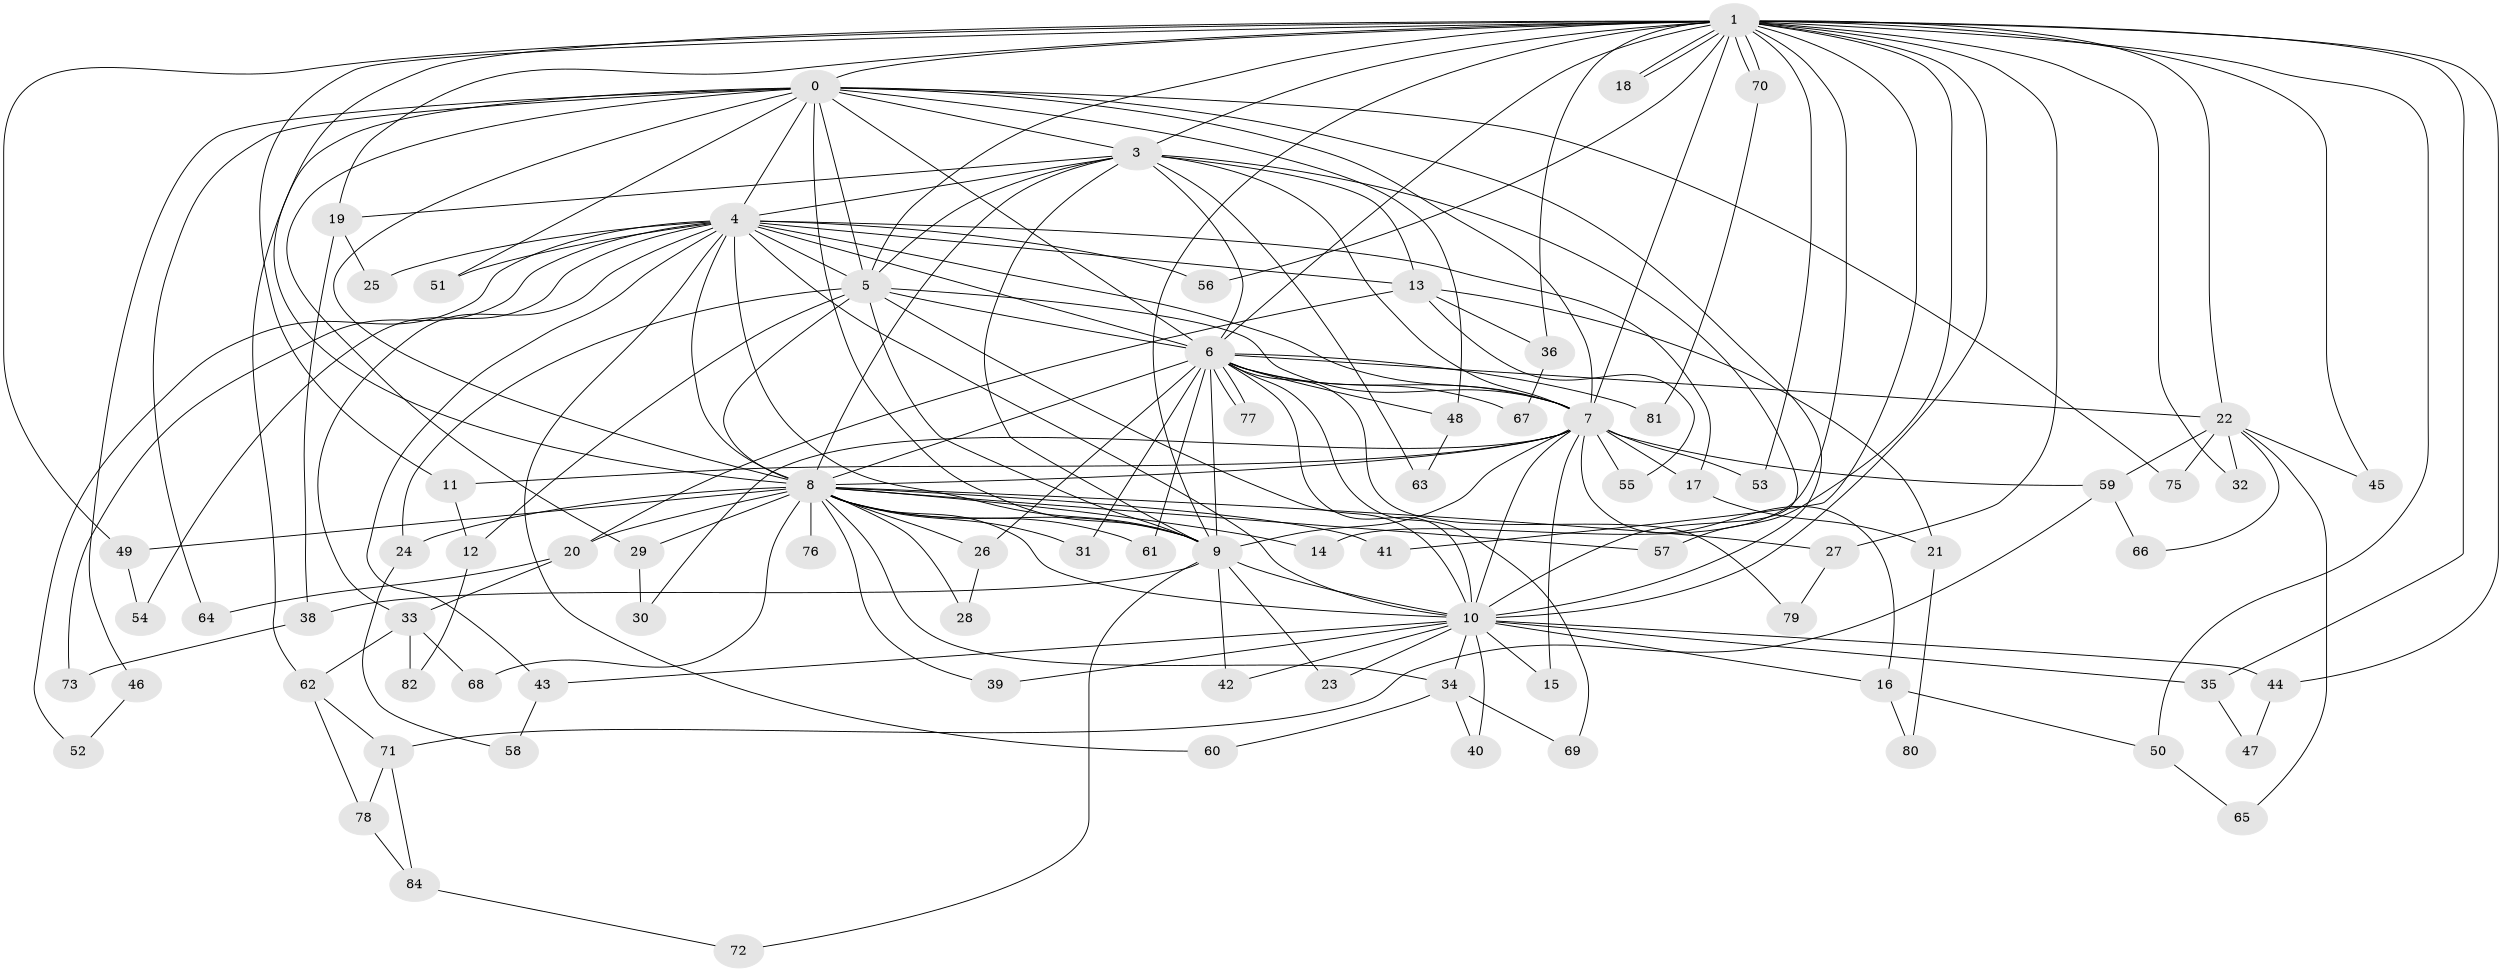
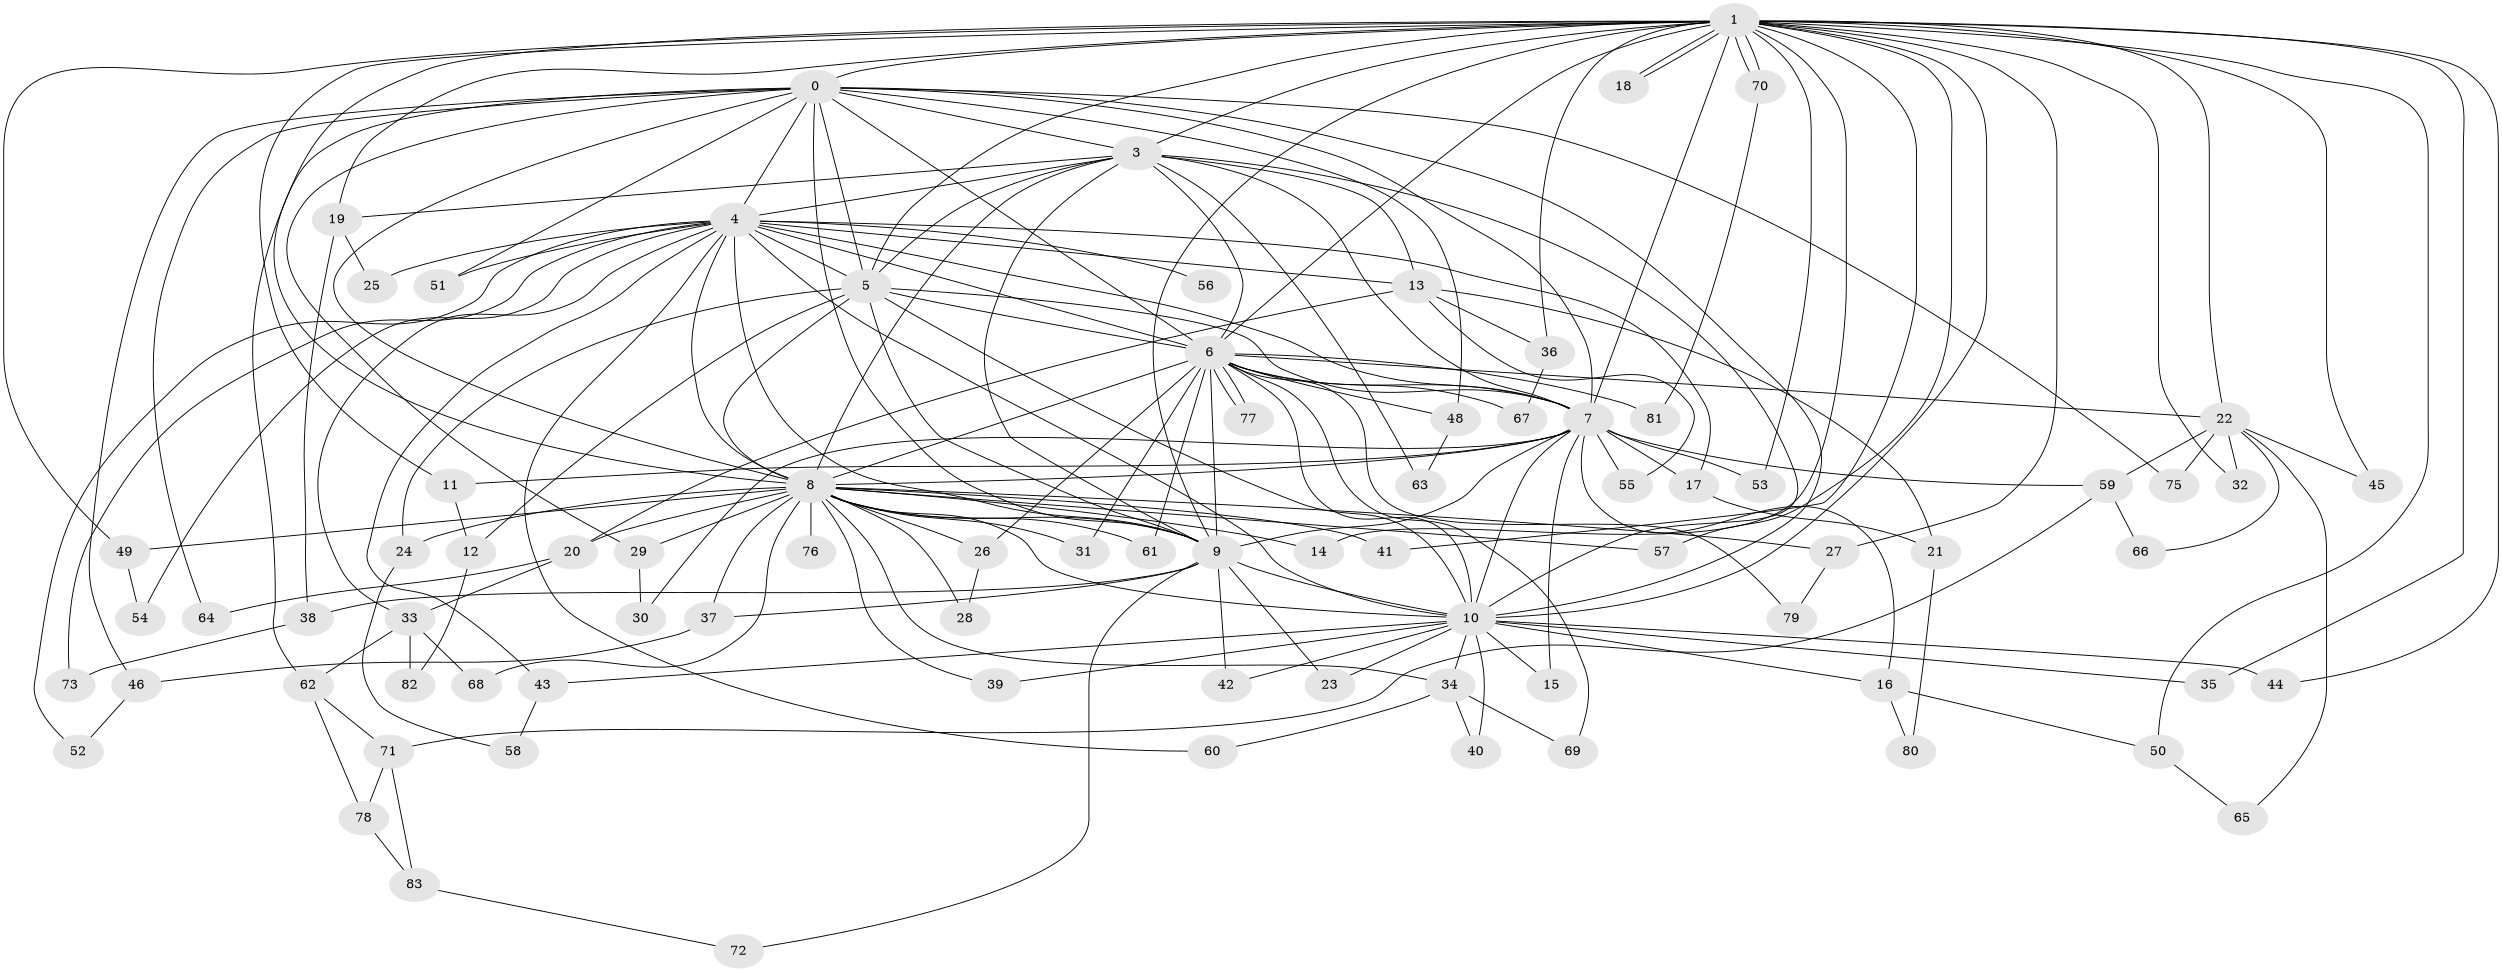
edge "1" -- "56": removed
node "37": added
node "47": removed
node "84": label "84" -> "83"
